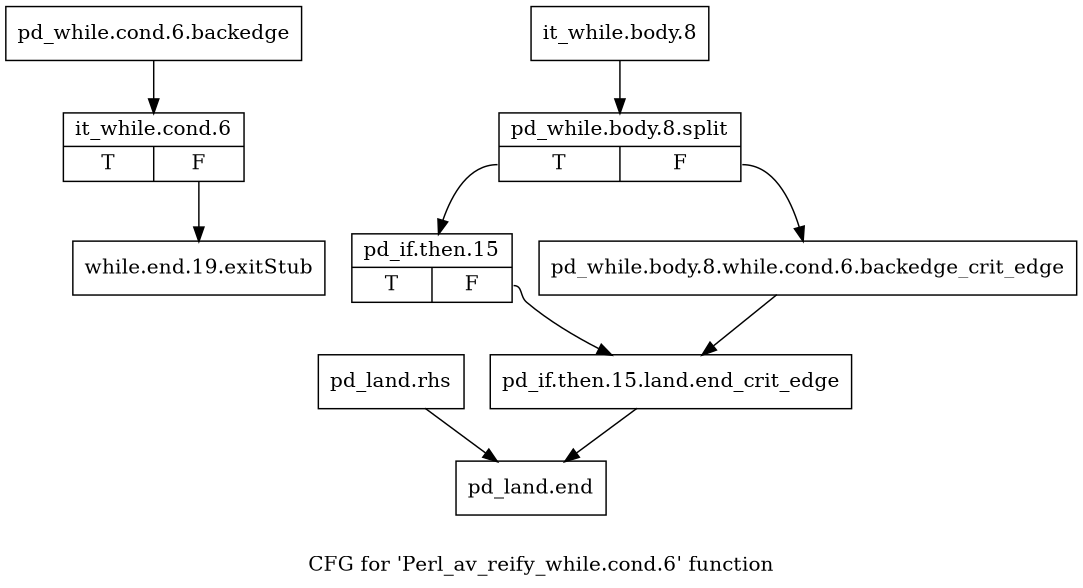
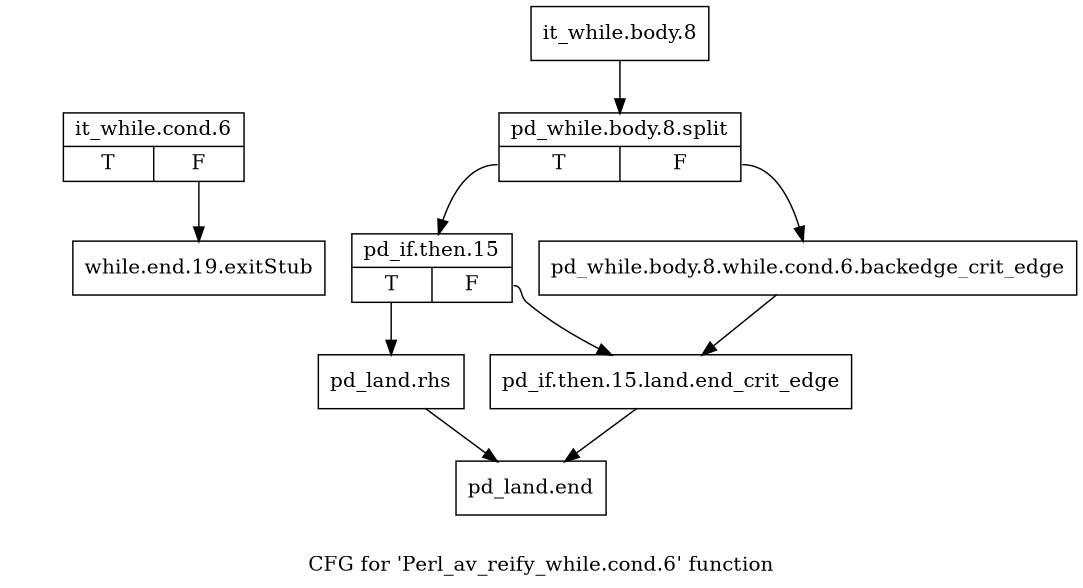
node "pd_while.cond.6.backedge": removed
edge "pd_if.then.15" -> "pd_land.rhs": added
